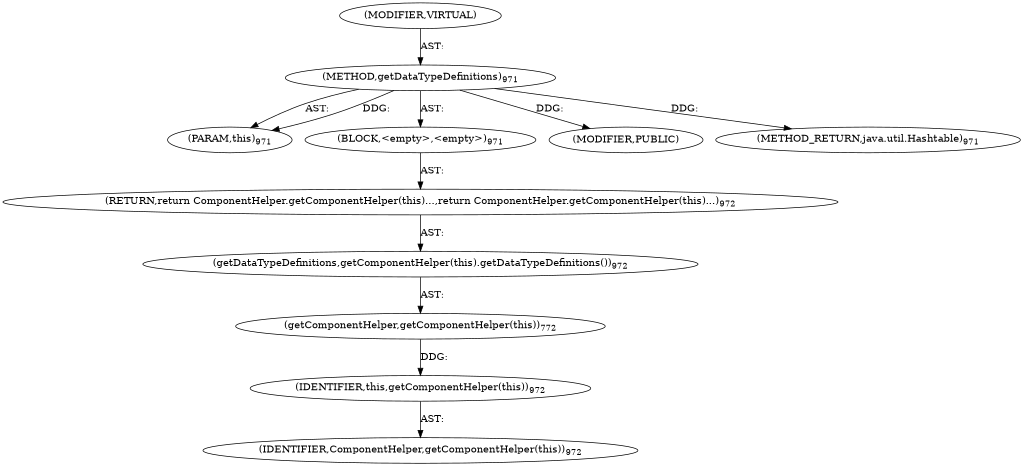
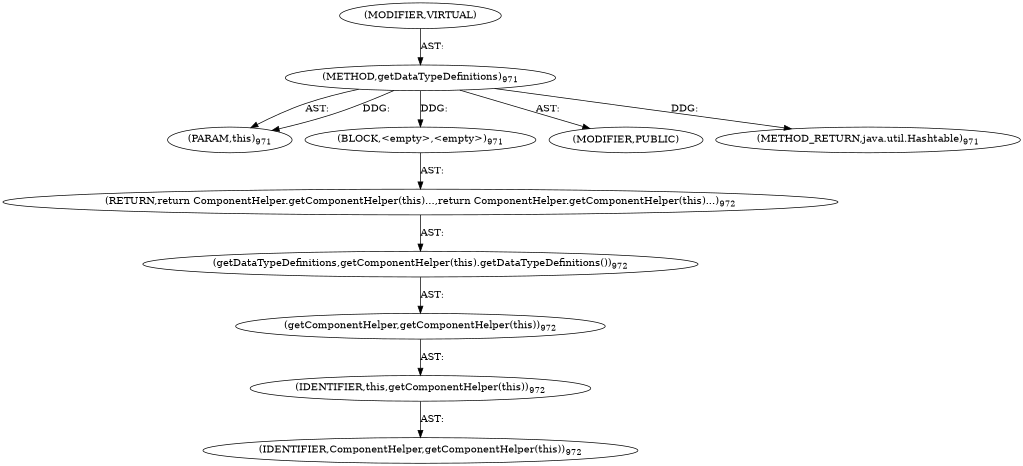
edge "(METHOD,getDataTypeDefinitions)" -> "(BLOCK,<empty>,<empty>)": label "AST: " -> "DDG: "
edge "(METHOD,getDataTypeDefinitions)" -> "(MODIFIER,PUBLIC)": label "DDG: " -> "AST: "
node "(getComponentHelper,getComponentHelper(this))": text "772" -> "972"
edge "(getComponentHelper,getComponentHelper(this))" -> "(IDENTIFIER,this,getComponentHelper(this))": label "DDG: " -> "AST: "
